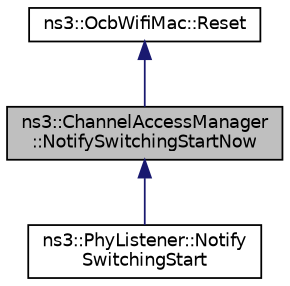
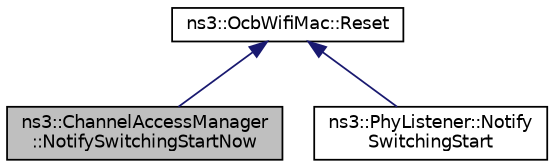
edge "ns3::PhyListener::Notify SwitchingStart" -> "ns3::ChannelAccessManager ::NotifySwitchingStartNow": now "ns3::PhyListener::Notify SwitchingStart" -> "ns3::OcbWifiMac::Reset"
